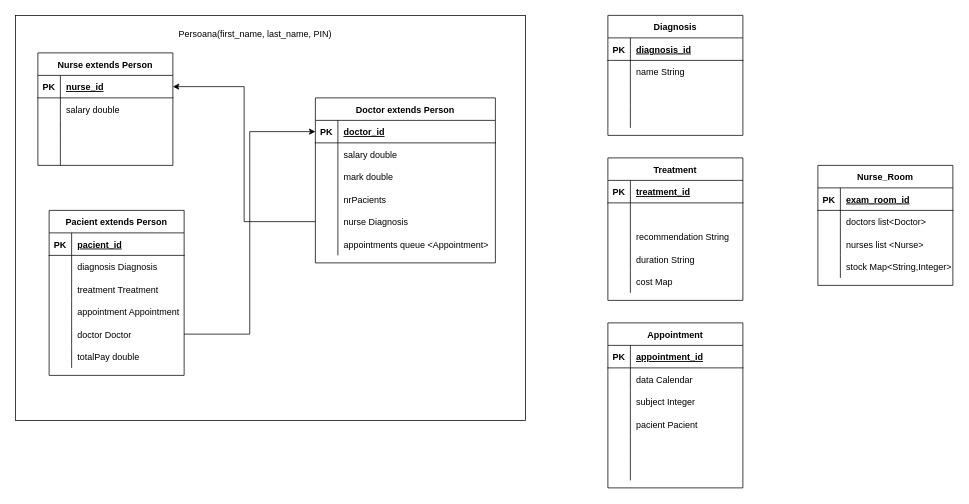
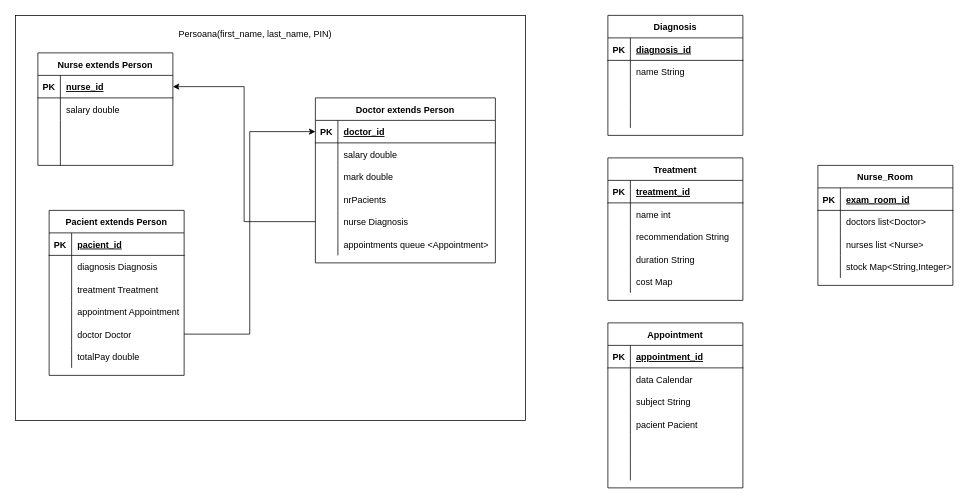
node "name int": added
node "subject Integer": label "subject Integer" -> "subject String"
